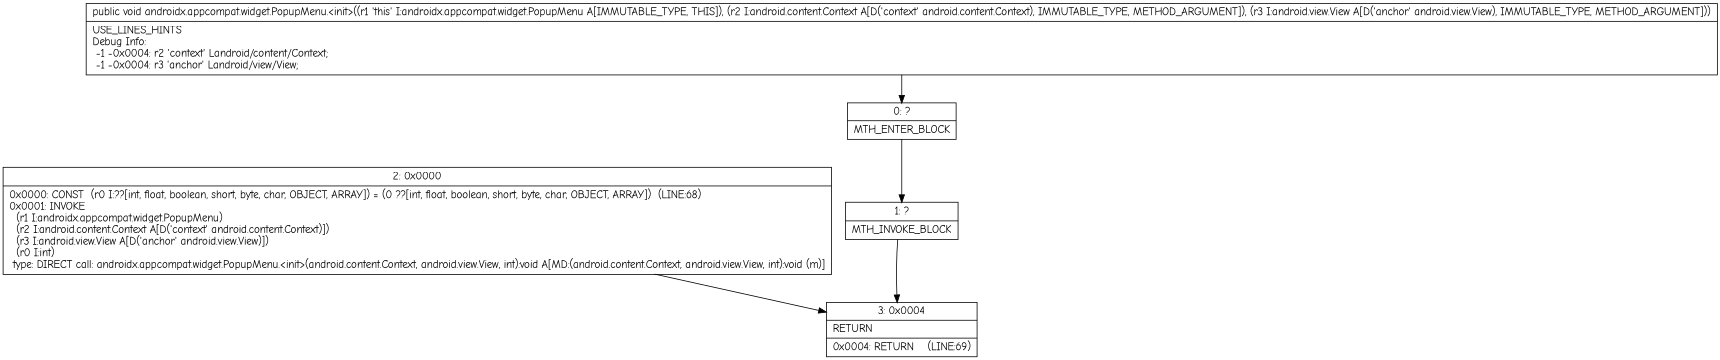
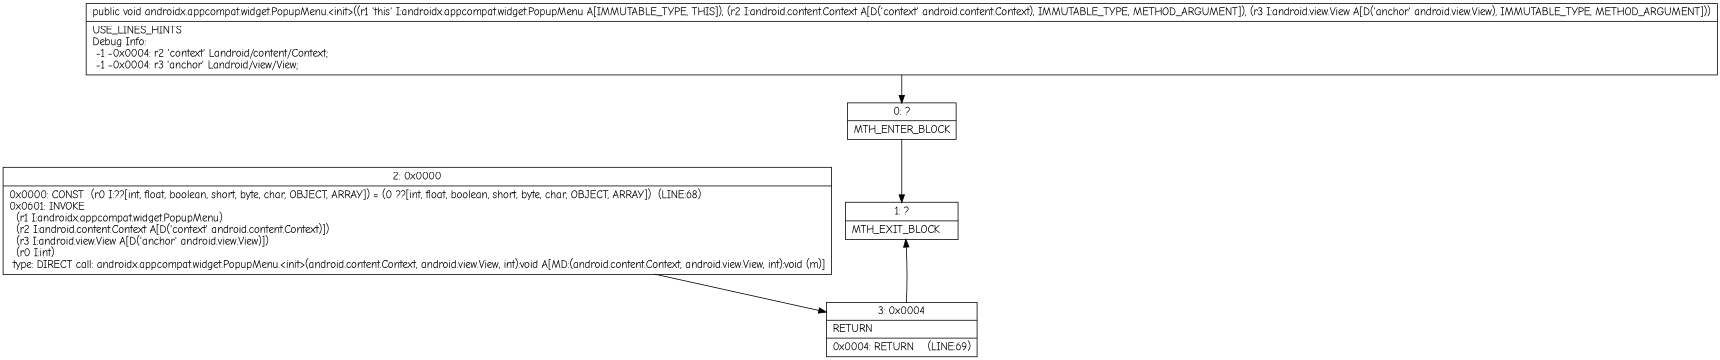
node "2: 0x0000": text "0x0001: INVOKE" -> "0x0601: INVOKE"
node "1: ?": text "MTH_INVOKE_BLOCK" -> "MTH_EXIT_BLOCK"
edge "1: ?" -> "3: 0x0004": reversed
